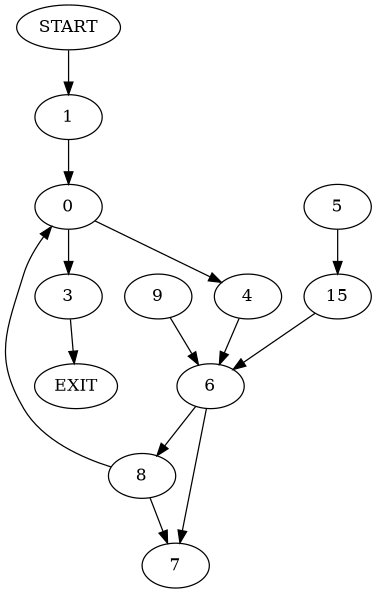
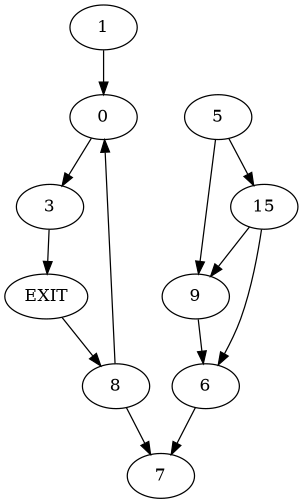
node "START": removed
edge "5" -> "9": added
edge "15" -> "9": added
node "4": removed
edge "6" -> "8": now "EXIT" -> "8"
